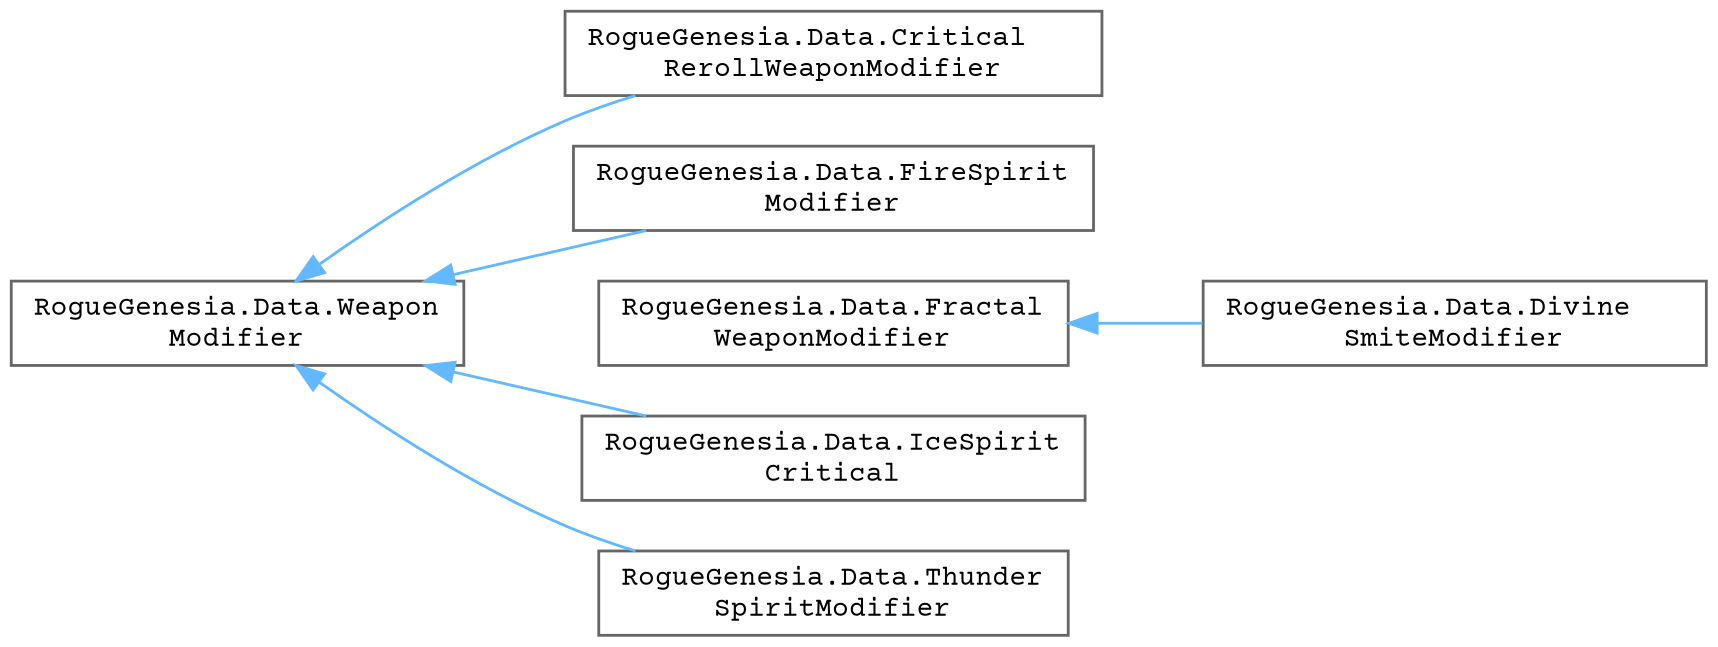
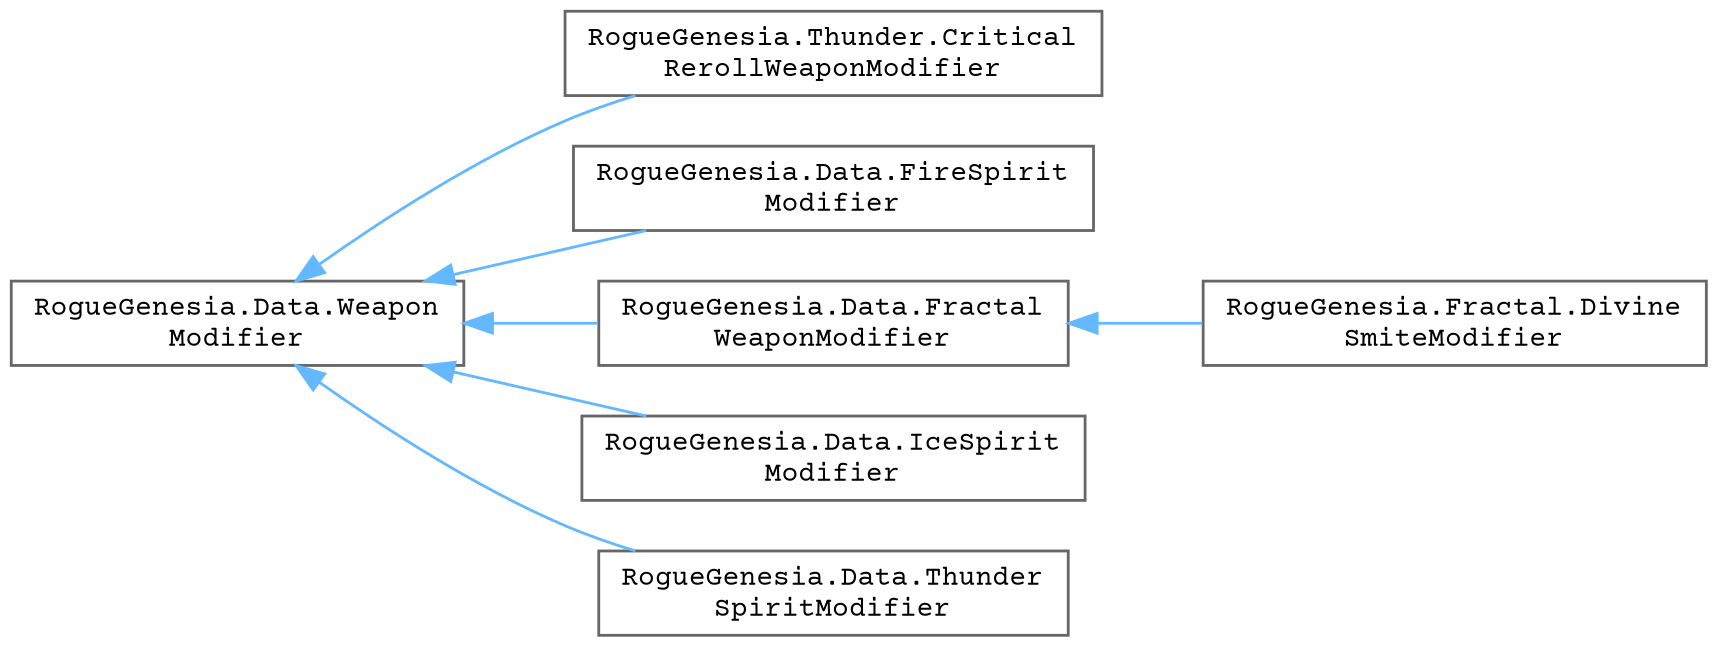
node "RogueGenesia.Data.Critical RerollWeaponModifier": label "RogueGenesia.Data.Critical RerollWeaponModifier" -> "RogueGenesia.Thunder.Critical RerollWeaponModifier"
edge "RogueGenesia.Data.Fractal WeaponModifier" -> "RogueGenesia.Data.Weapon Modifier": added
node "RogueGenesia.Data.Divine SmiteModifier": label "RogueGenesia.Data.Divine SmiteModifier" -> "RogueGenesia.Fractal.Divine SmiteModifier"
node "RogueGenesia.Data.IceSpirit Critical": label "RogueGenesia.Data.IceSpirit Critical" -> "RogueGenesia.Data.IceSpirit Modifier"
